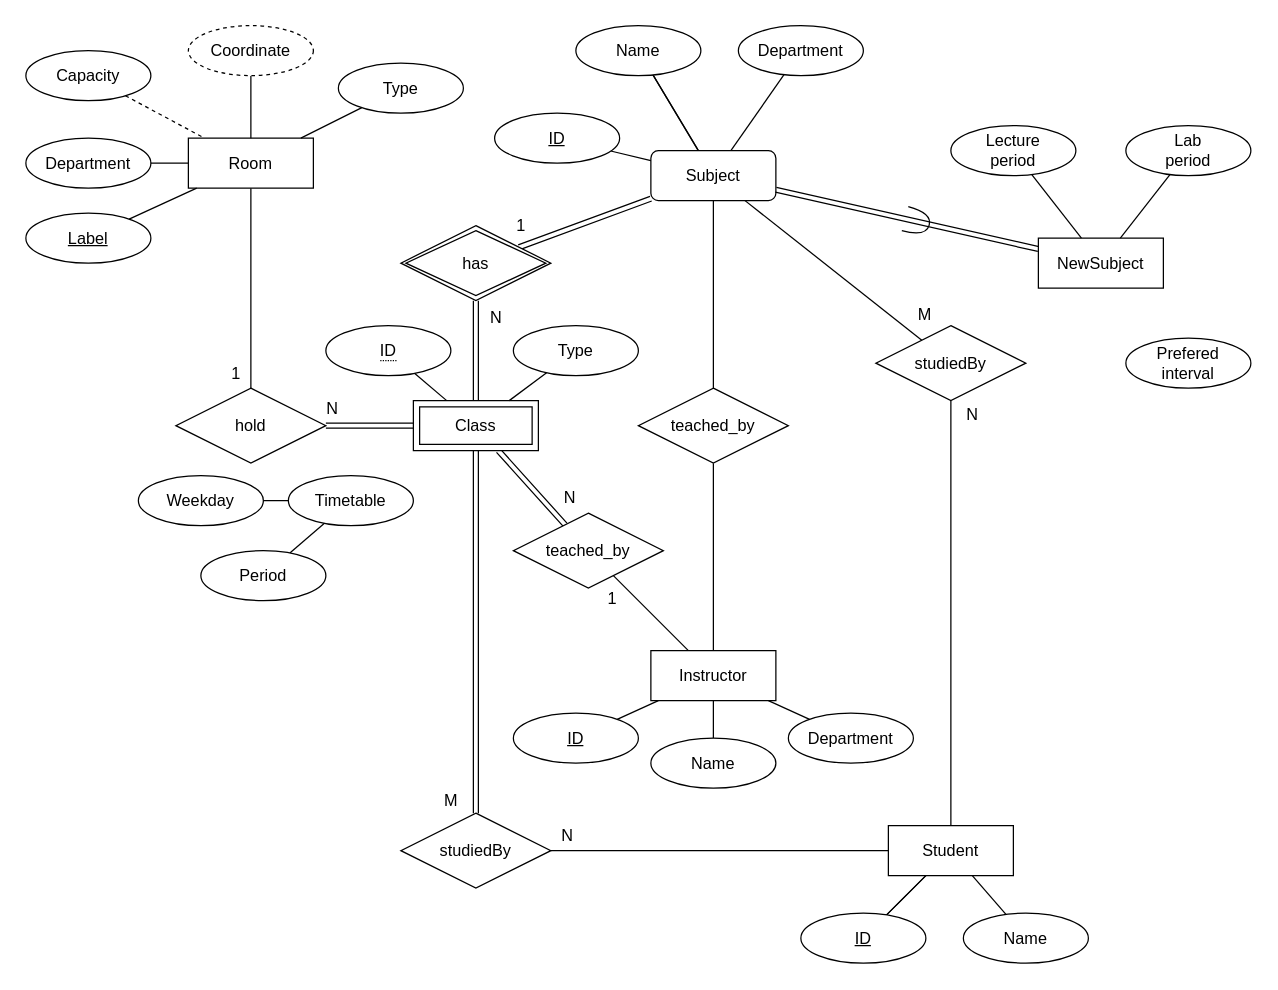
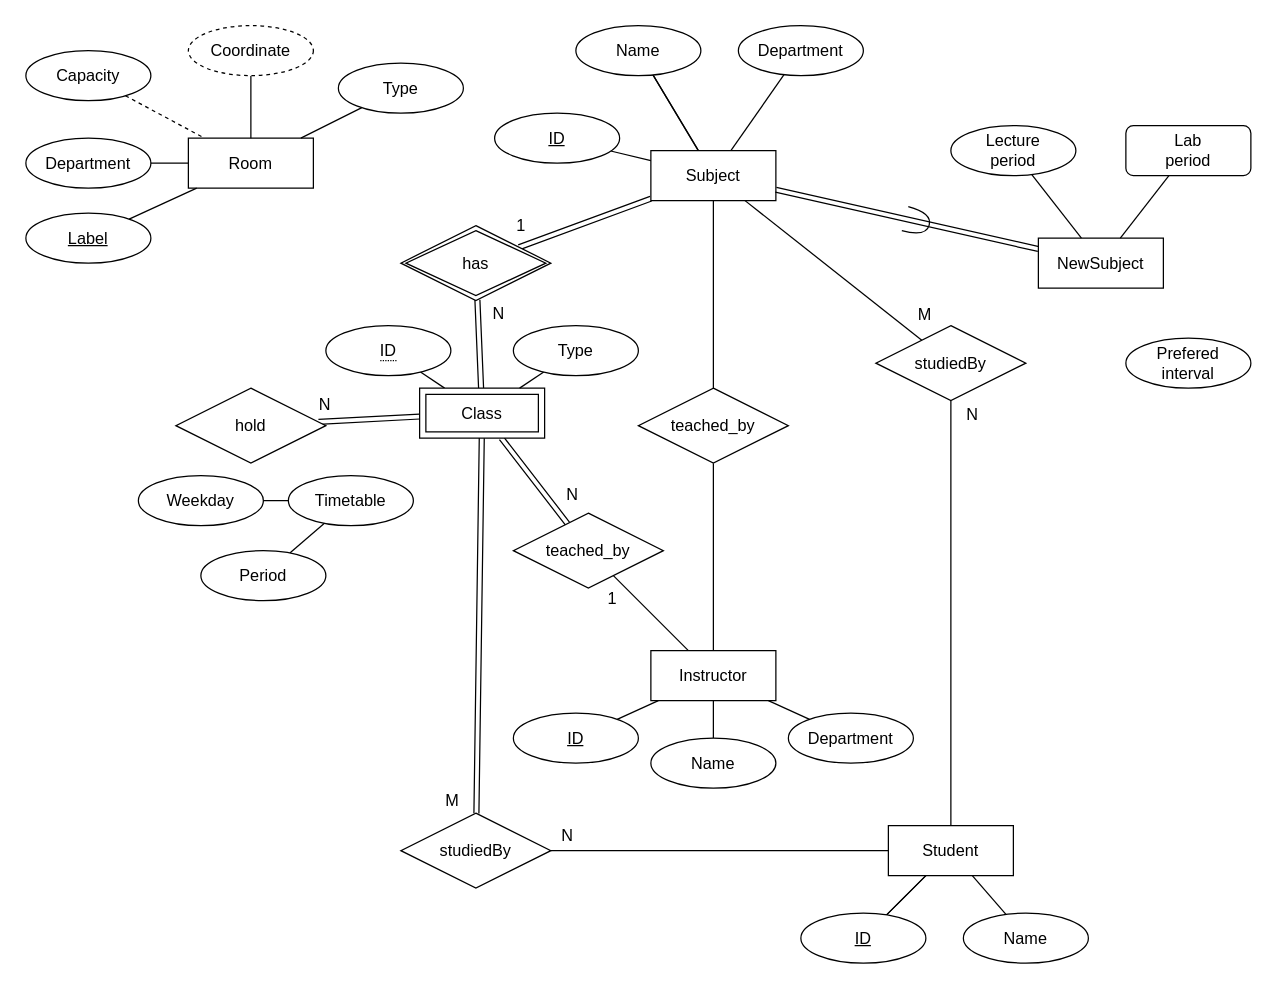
node "Lab period": shape ellipse -> rounded rectangle
node "Subject": shape rounded rectangle -> rectangle
edge "Room" -- "hold": removed, label "1"
node "Class": moved (476, 426) -> (482, 413)
